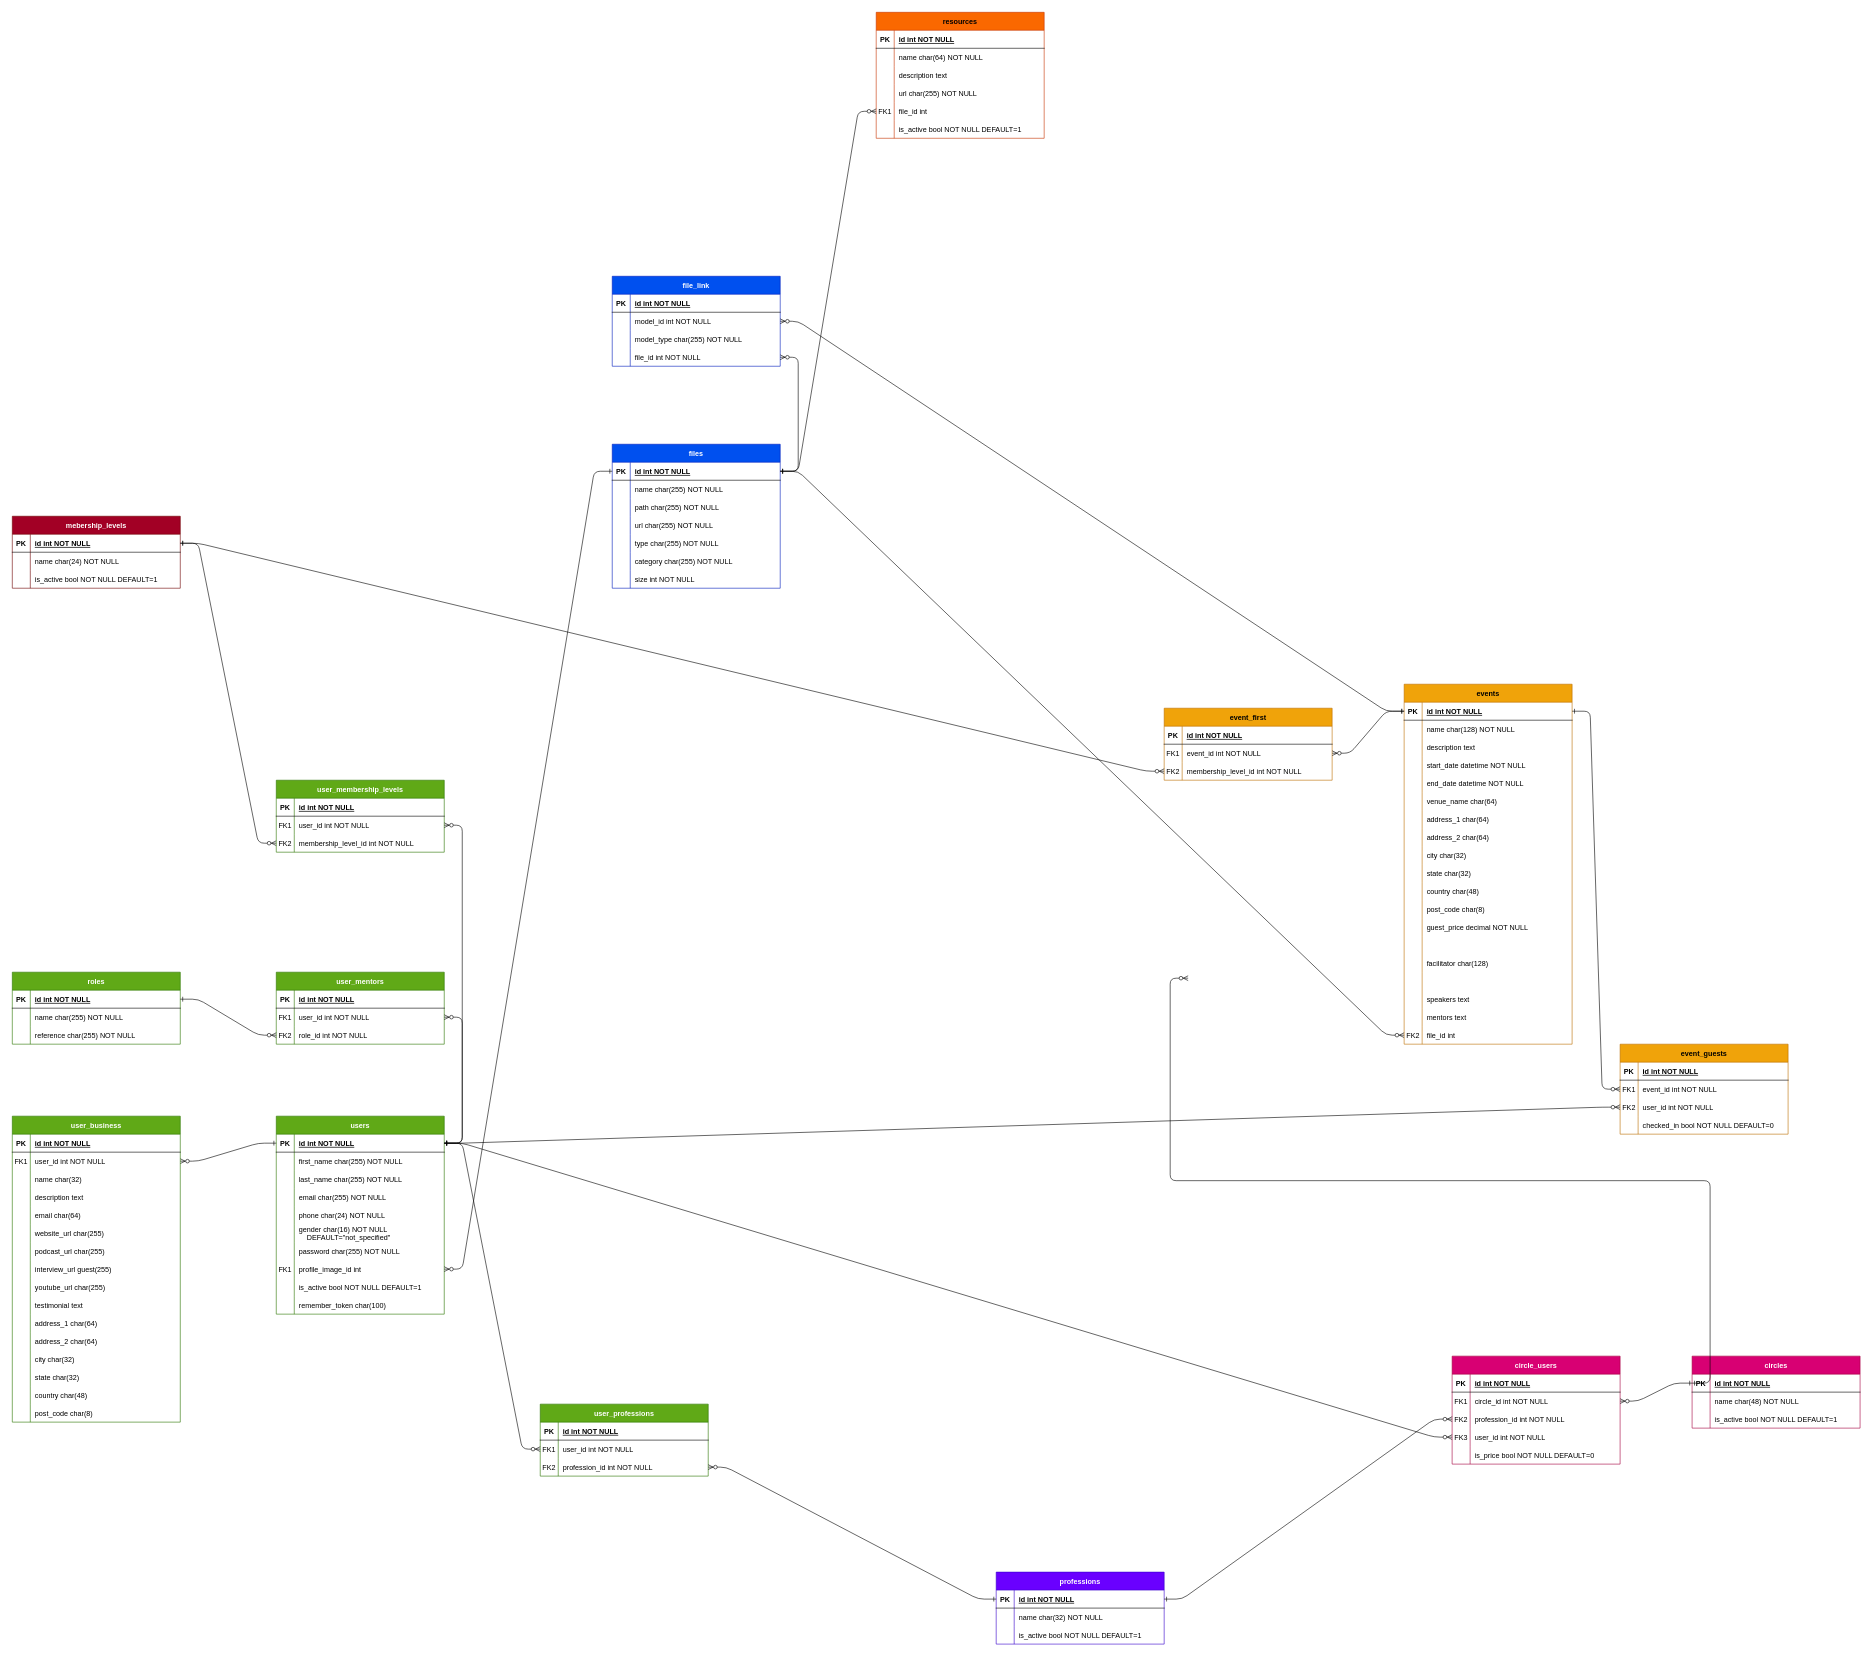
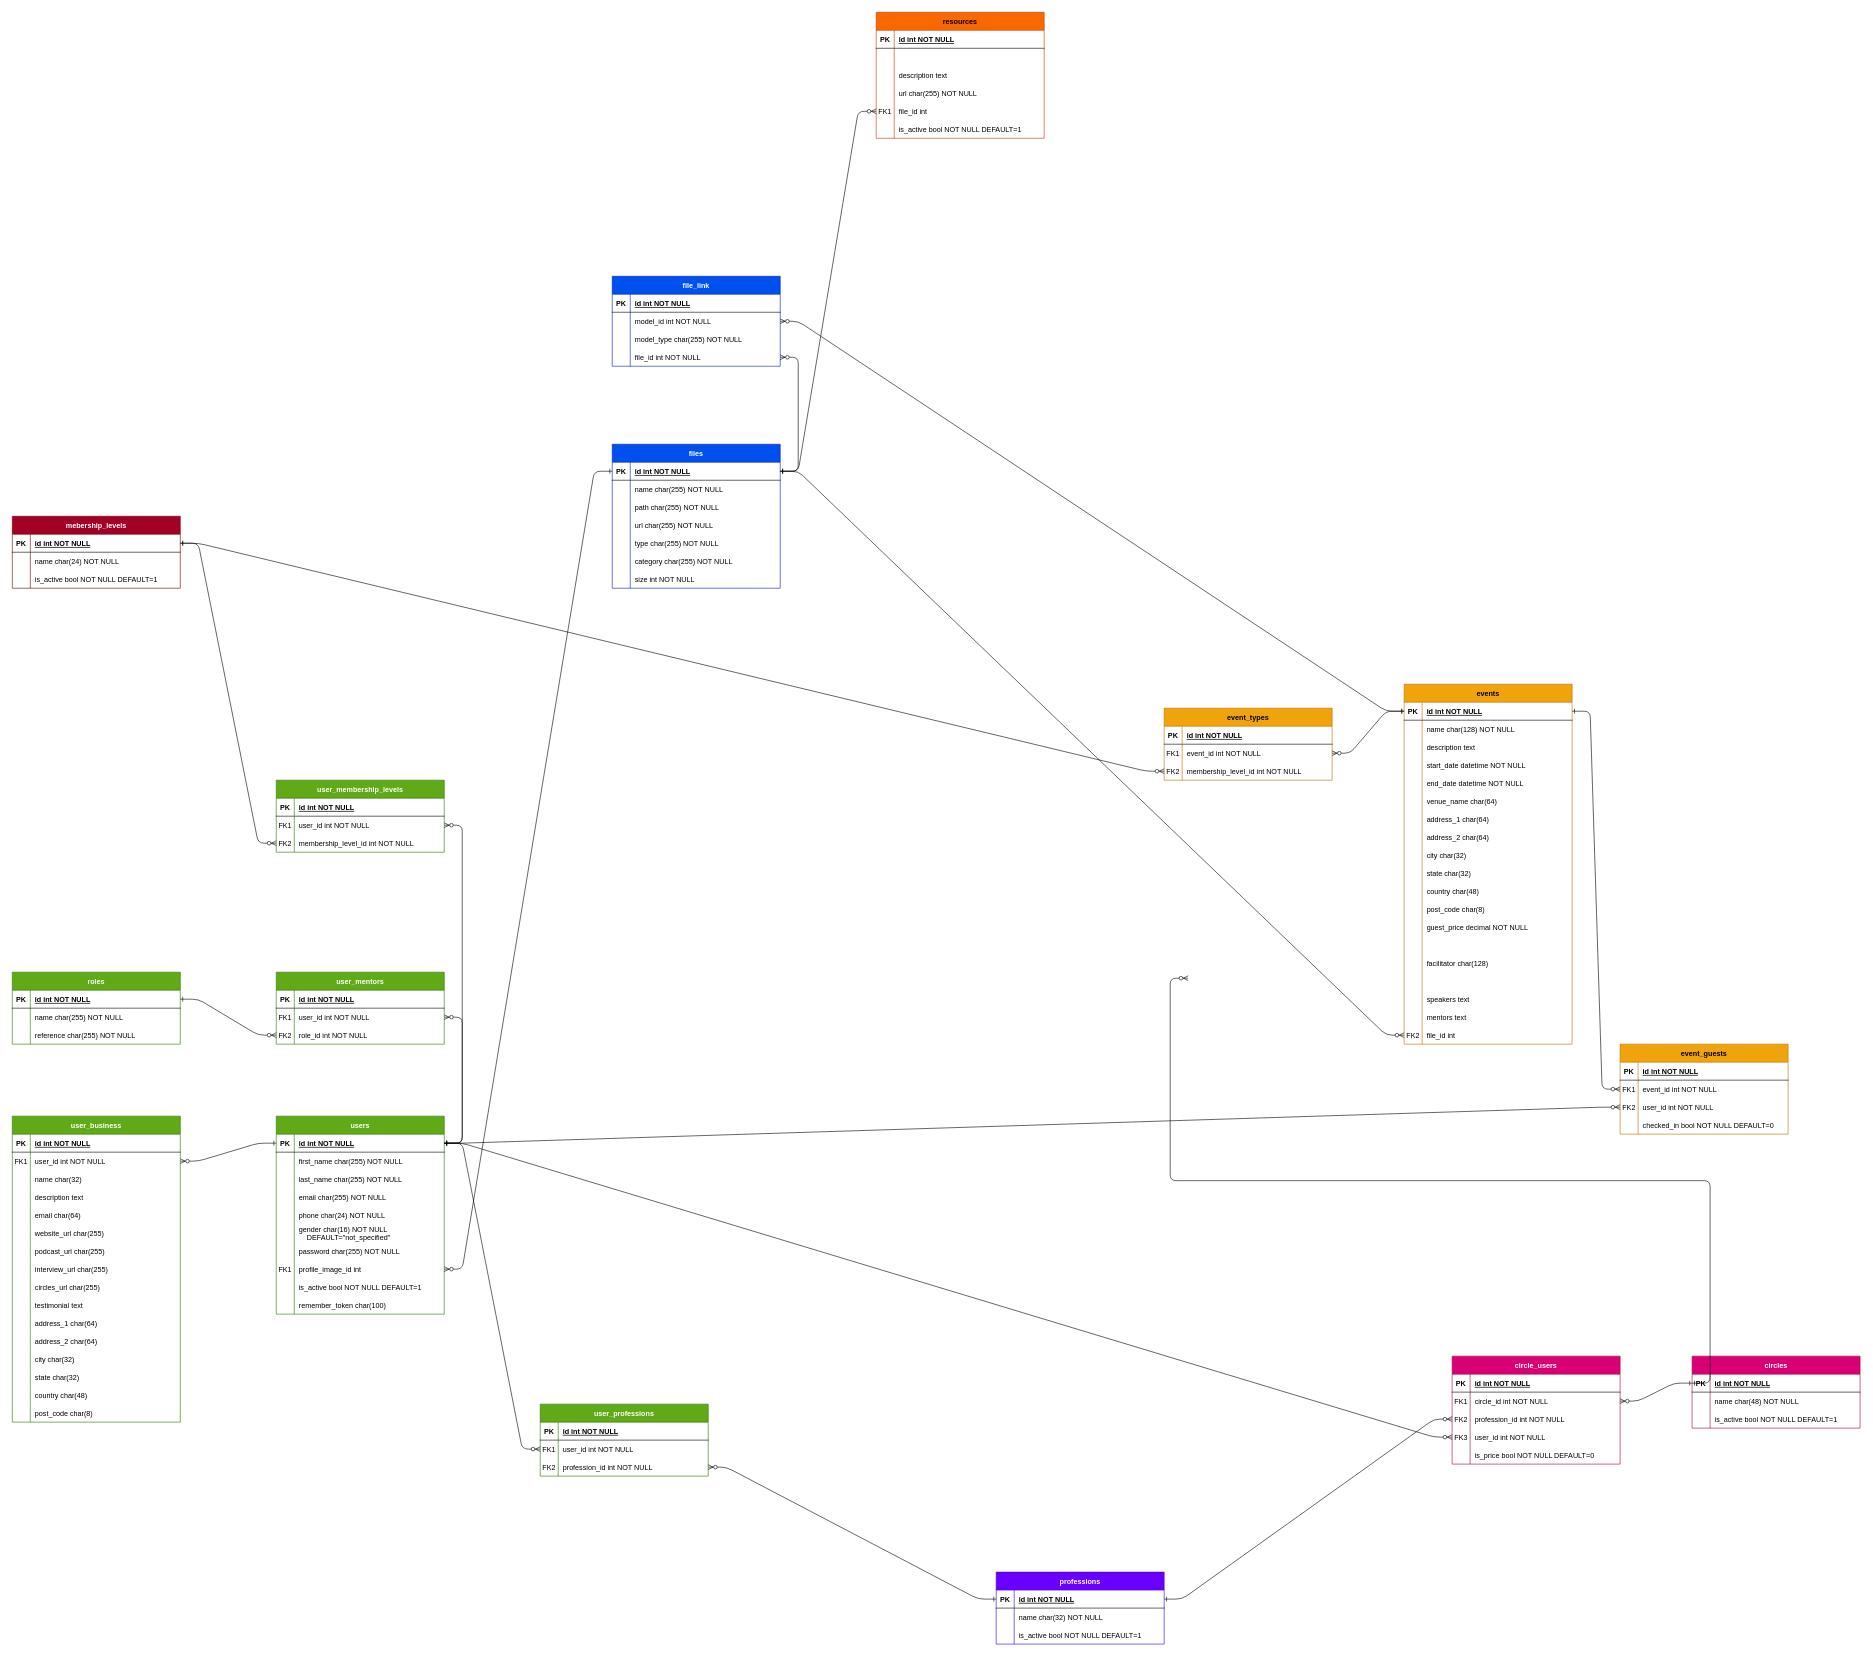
node "name char(64) NOT NULL": removed
node "event_first": label "event_first" -> "event_types"
node "interview_url guest(255)": label "interview_url guest(255)" -> "interview_url char(255)"
node "youtube_url char(255)": label "youtube_url char(255)" -> "circles_url char(255)"
